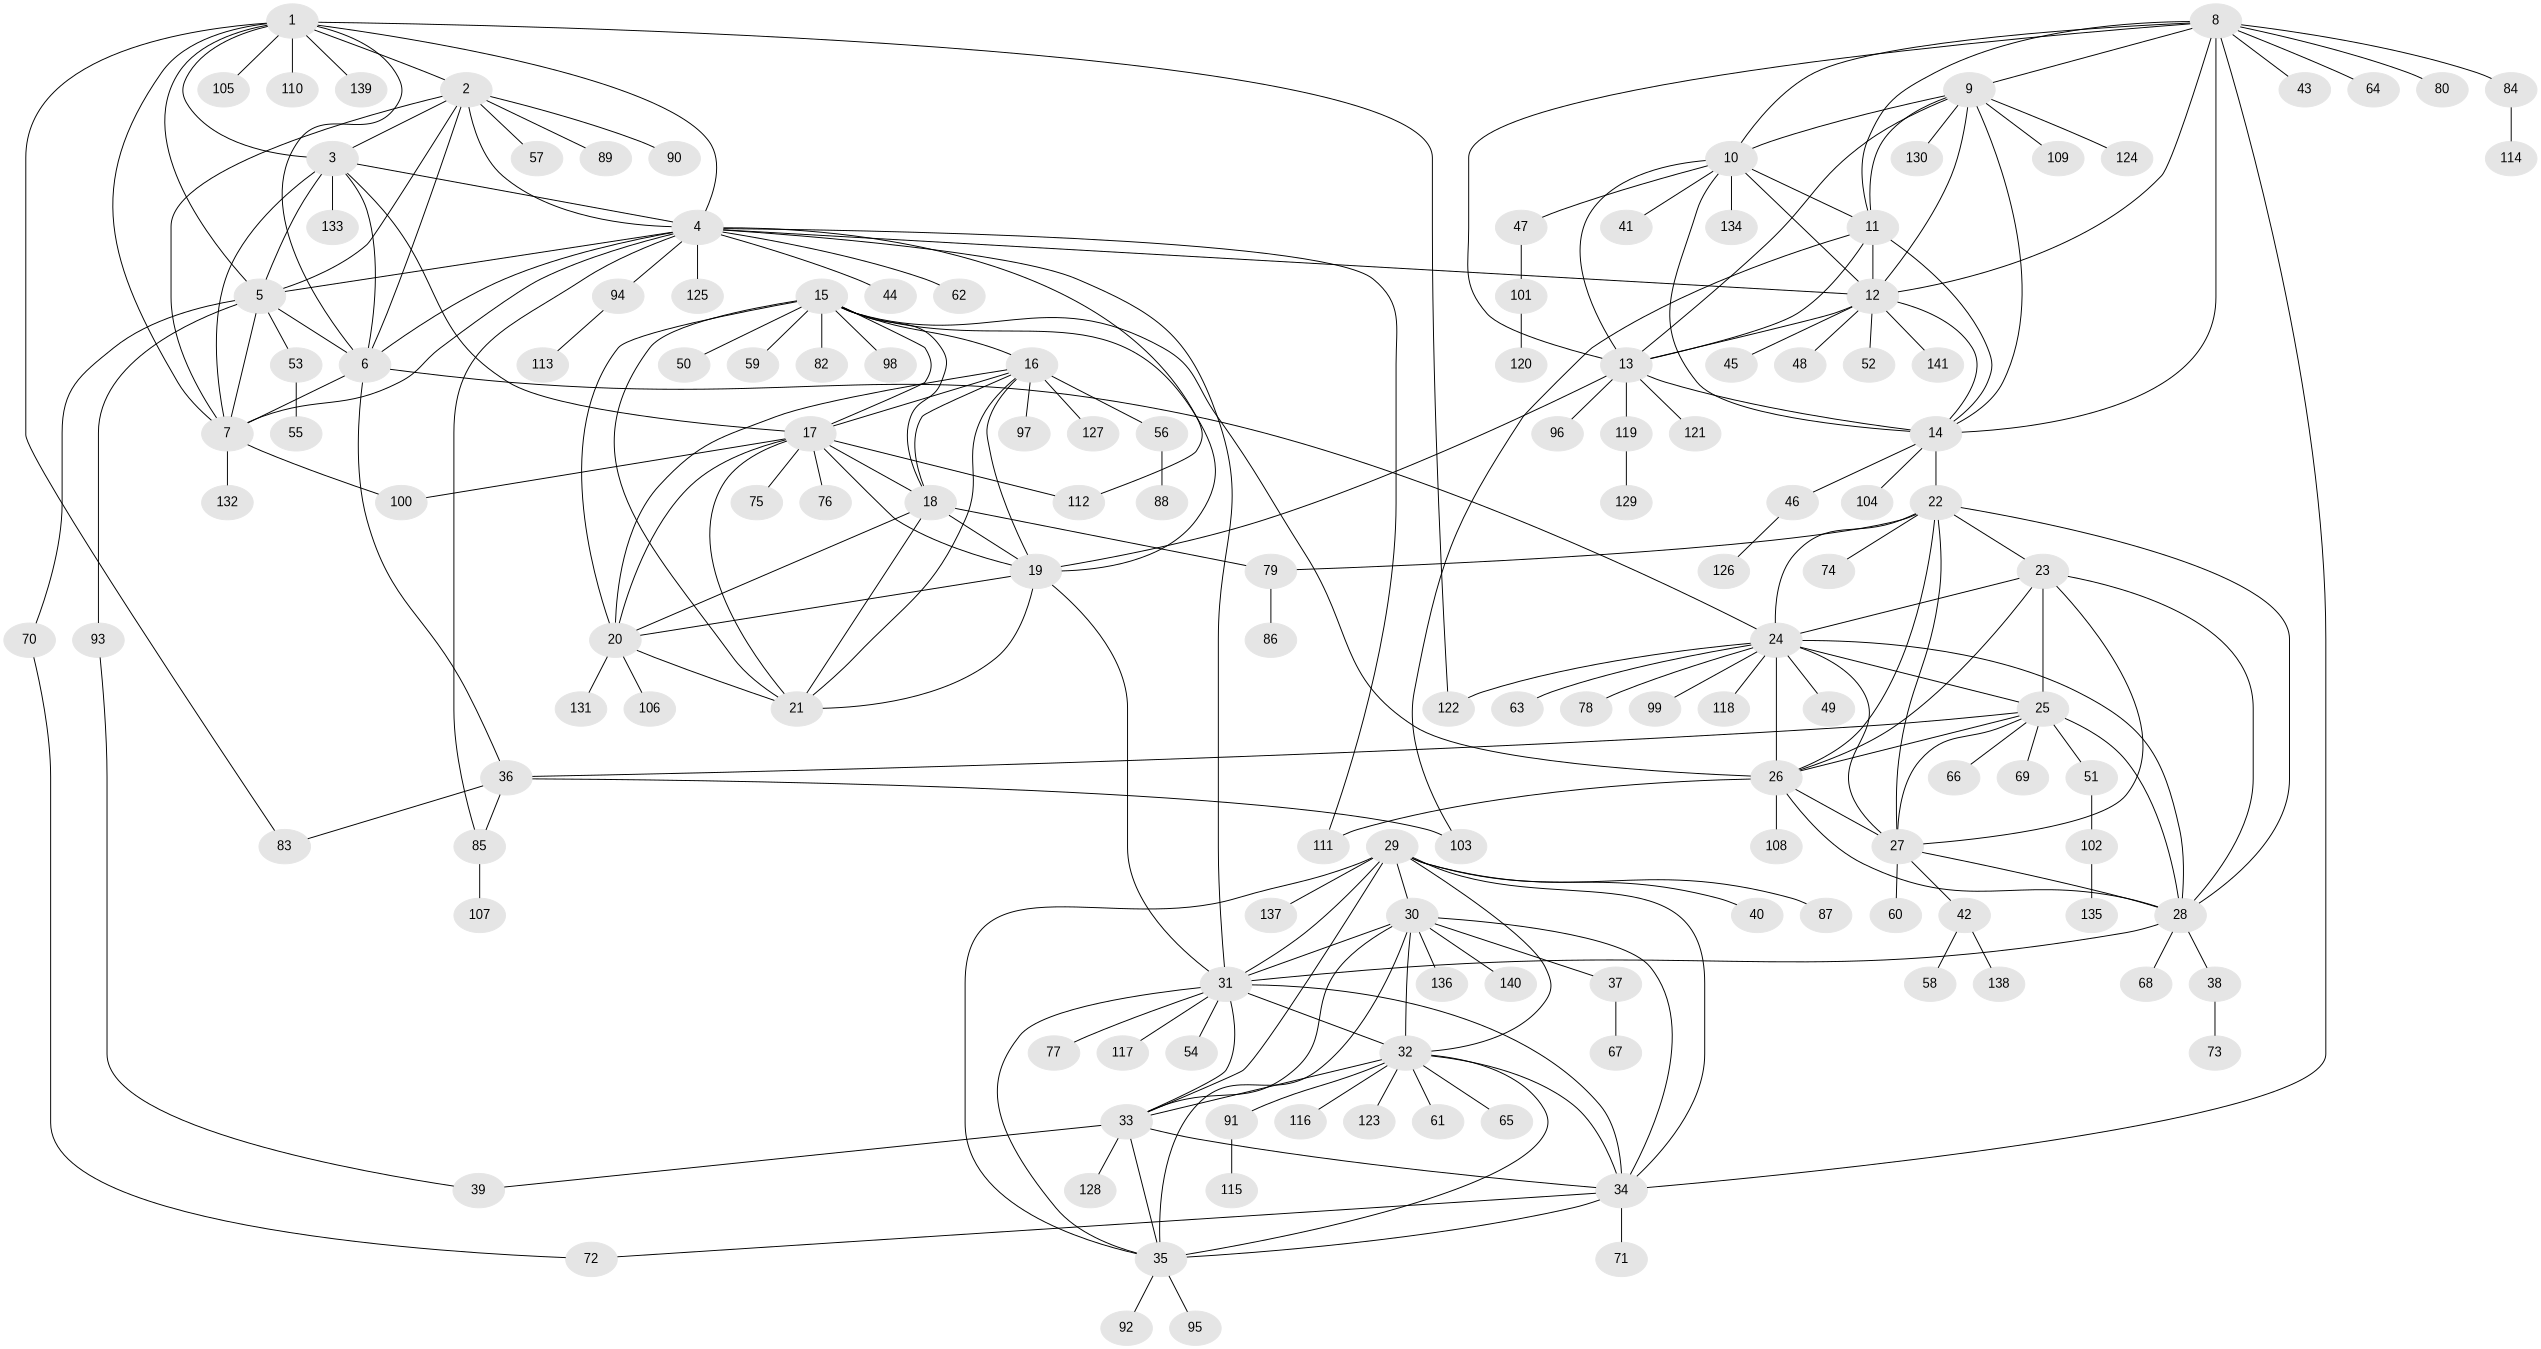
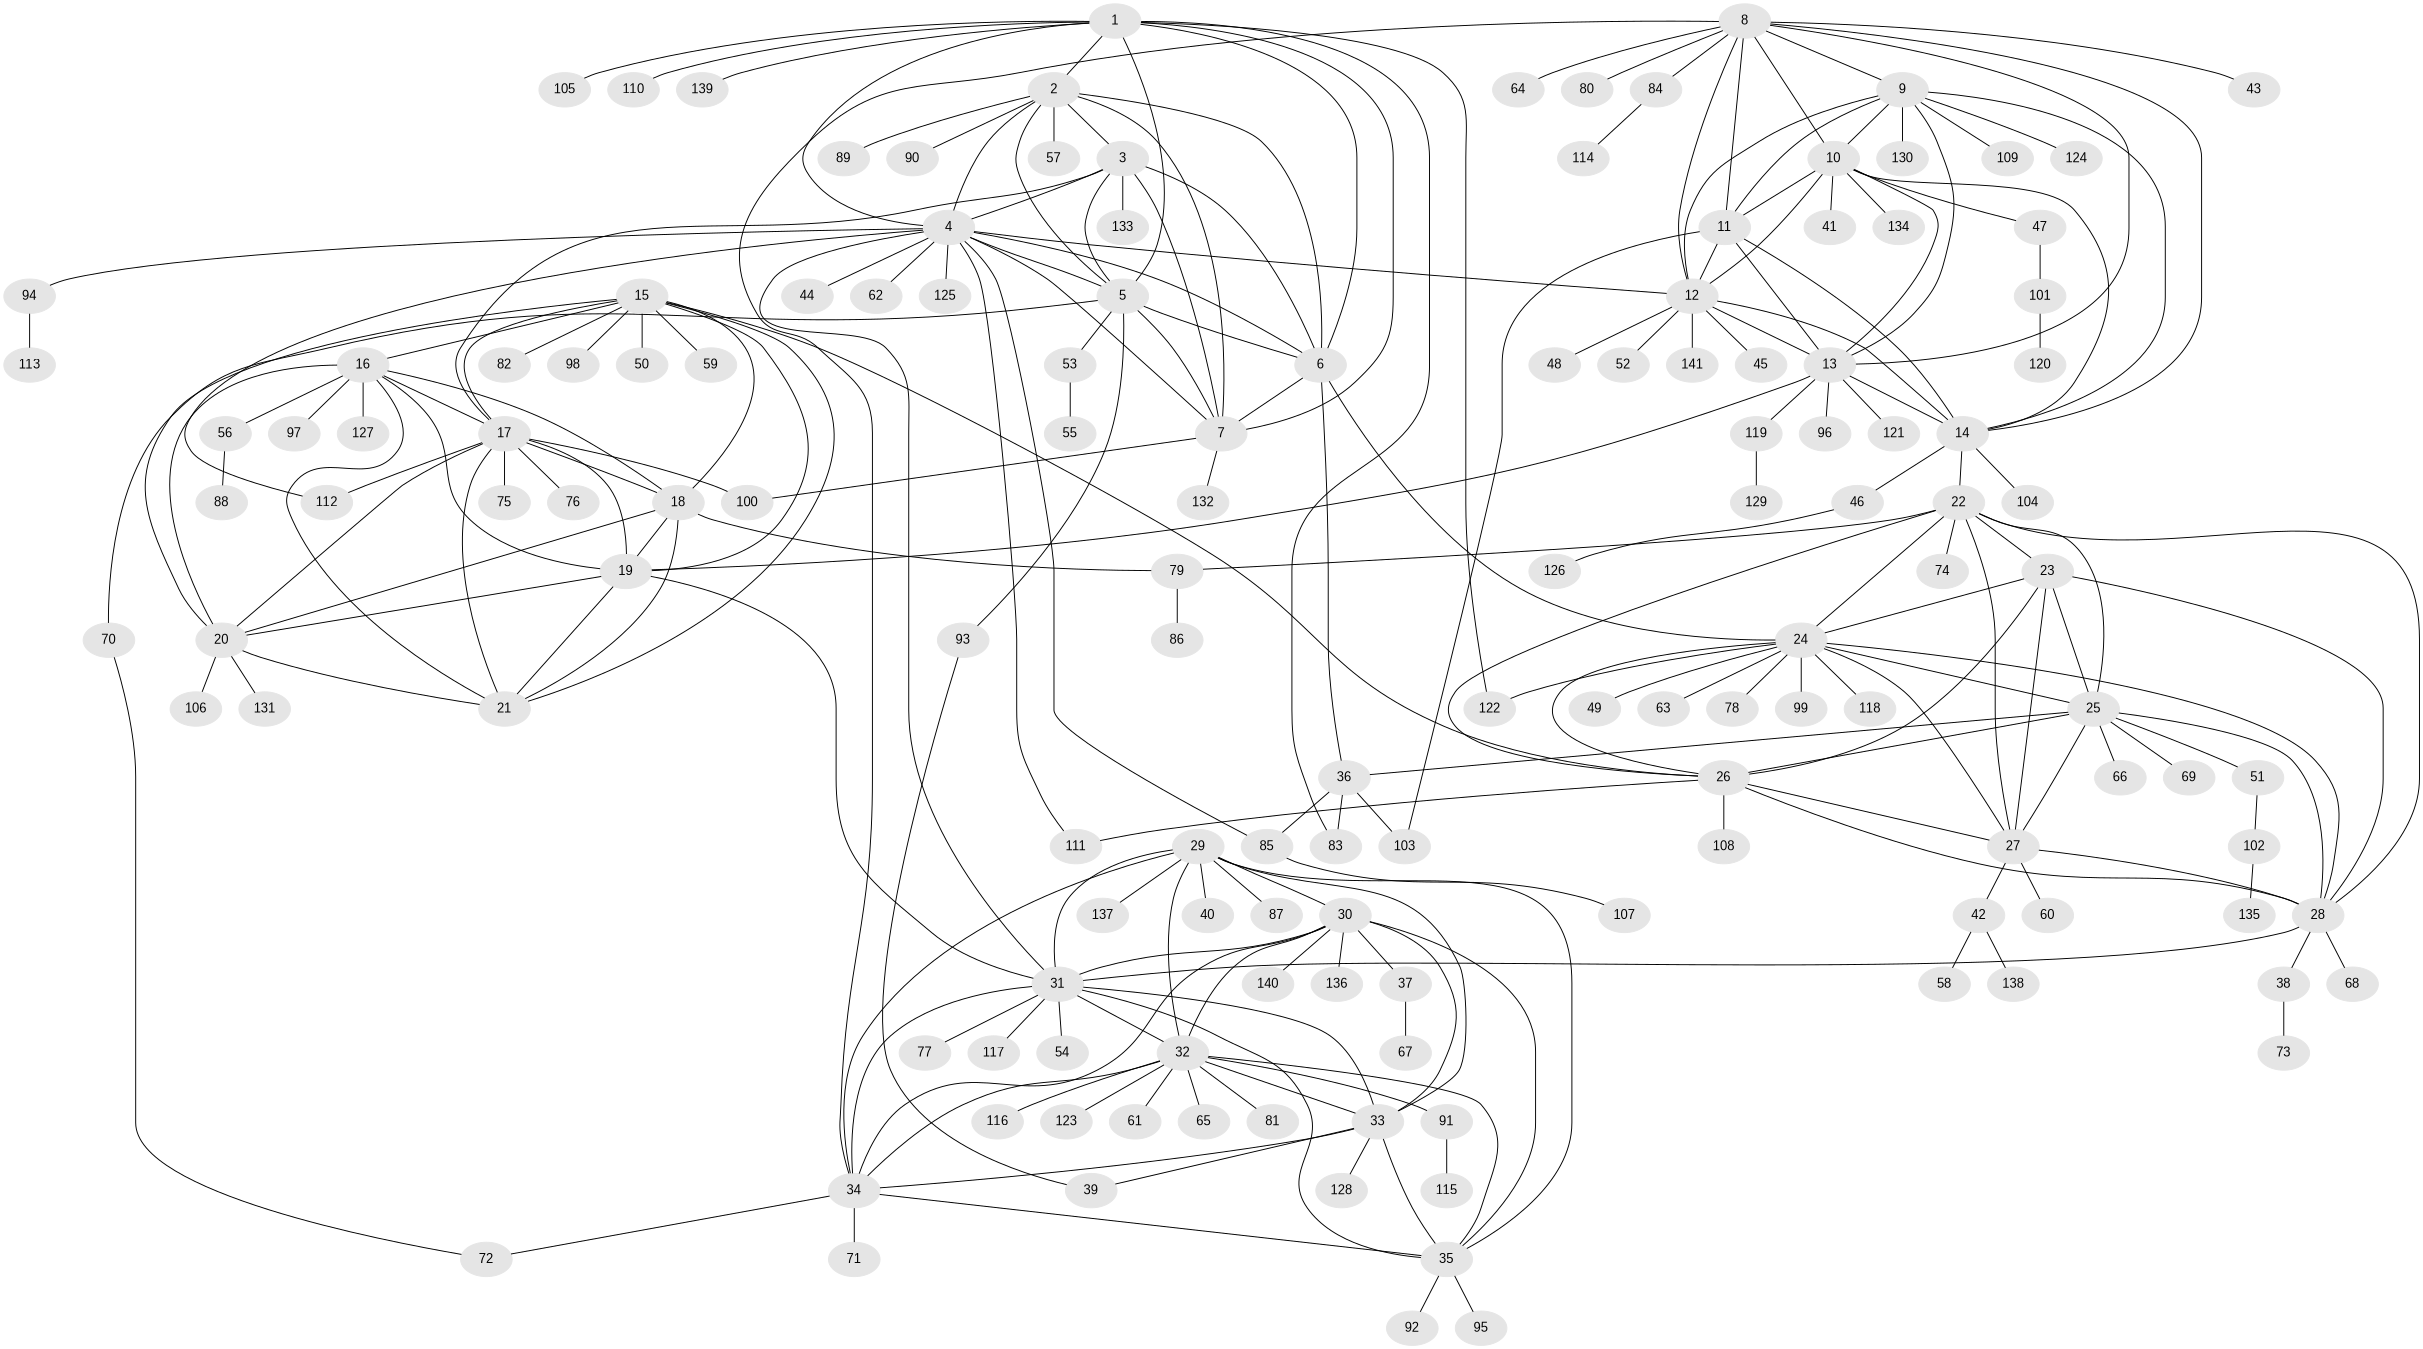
edge "1" -- "3": removed
edge "22" -- "25": added
node "81": added
